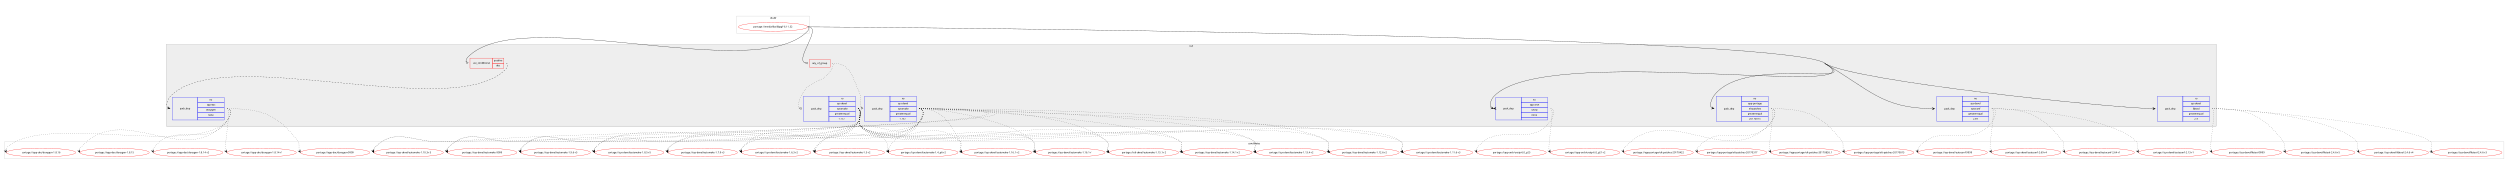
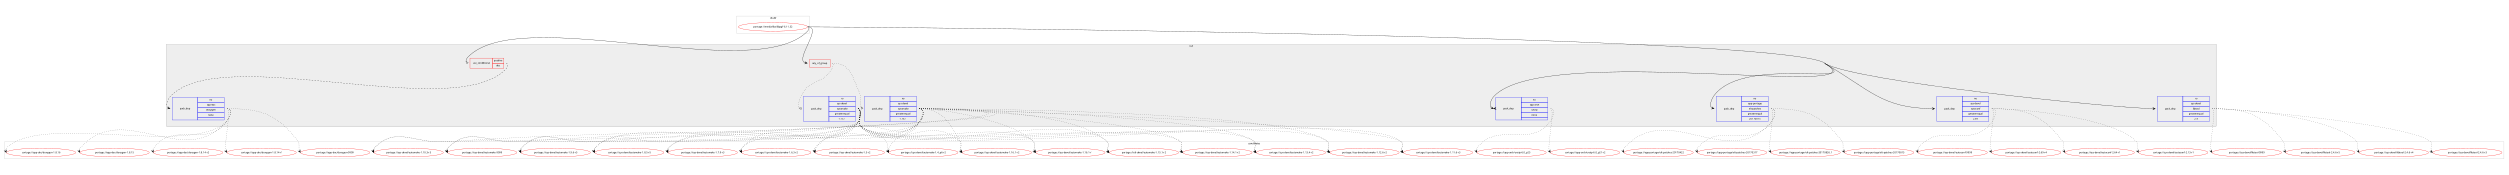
edge "portage://media-libs/libpgf-6.11.32" -> "any_of_group": arrowhead oinv -> vee
